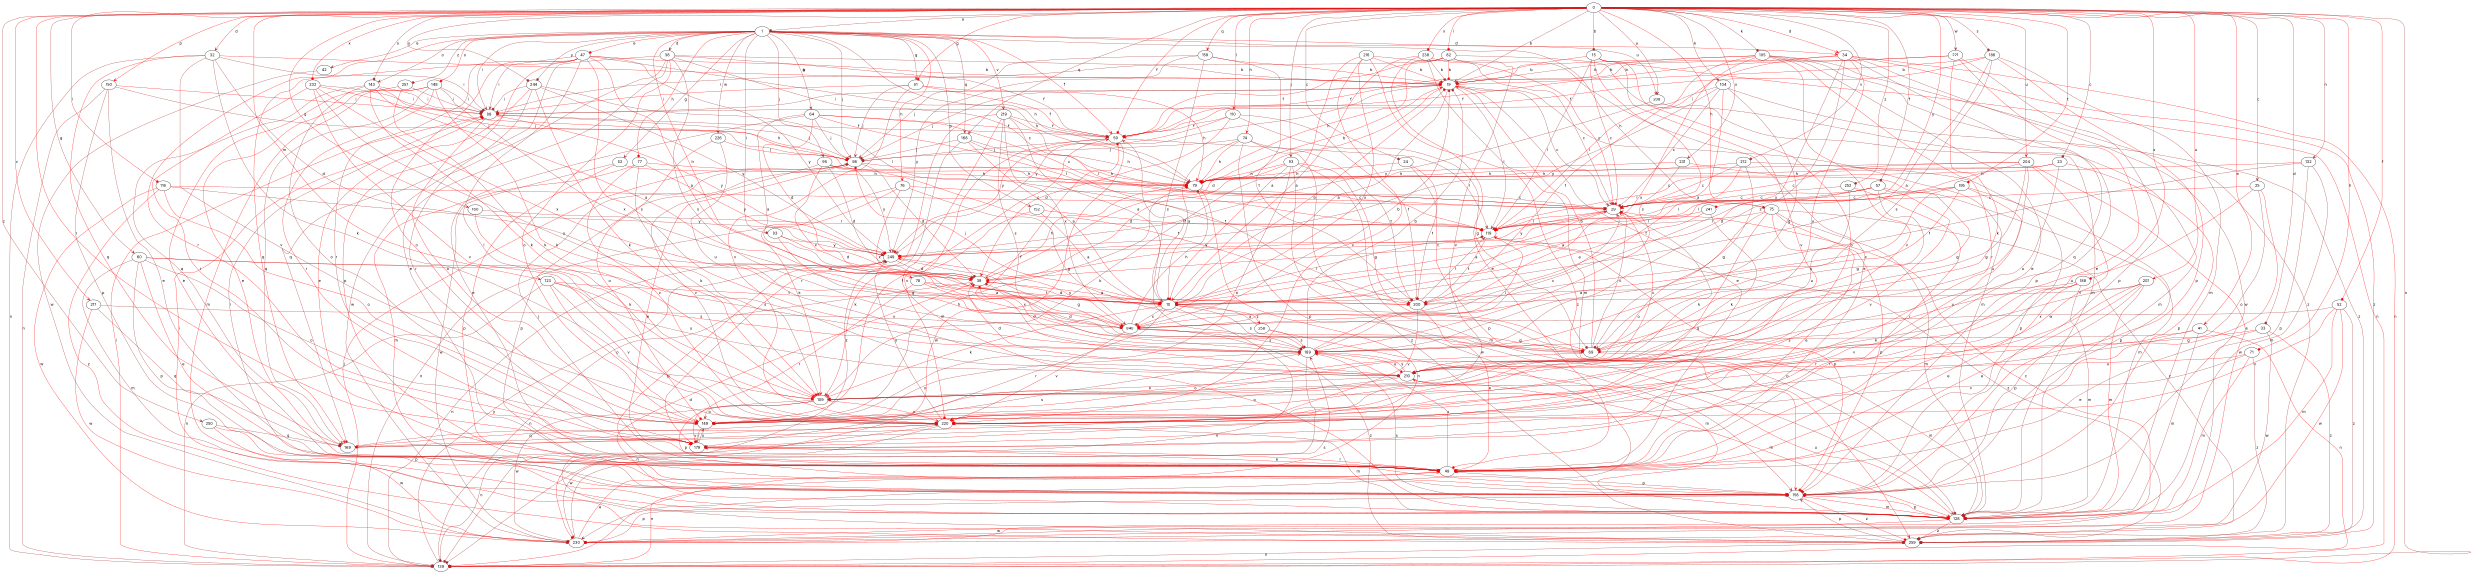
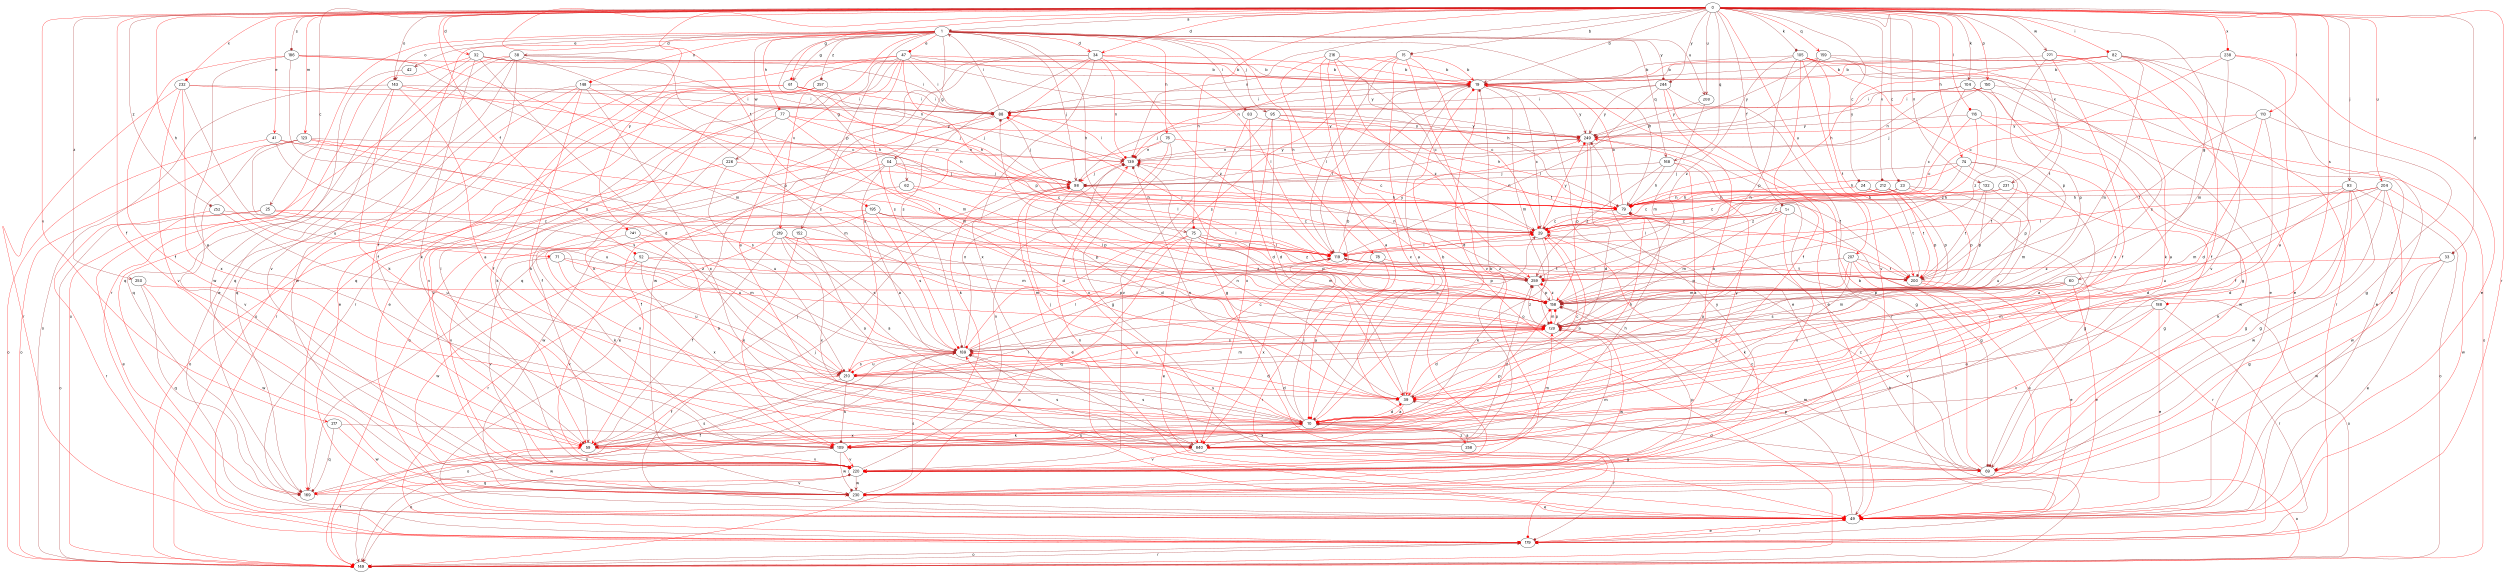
edge "1" -> "88": reversed
node "160": removed
